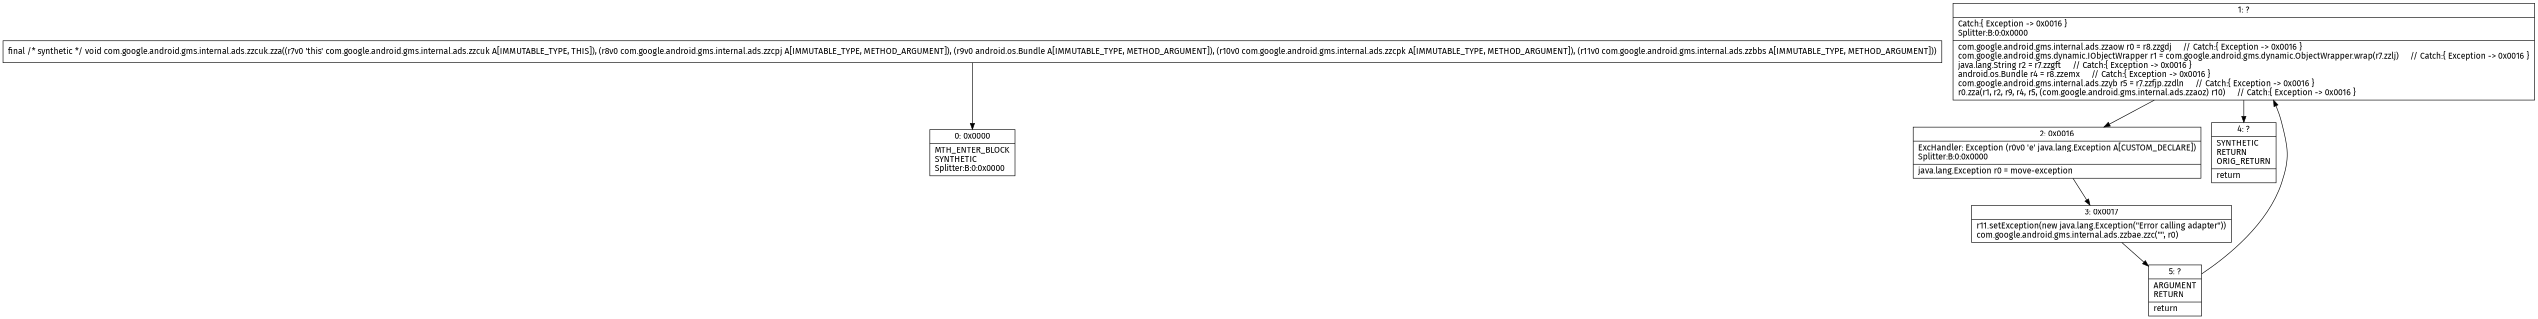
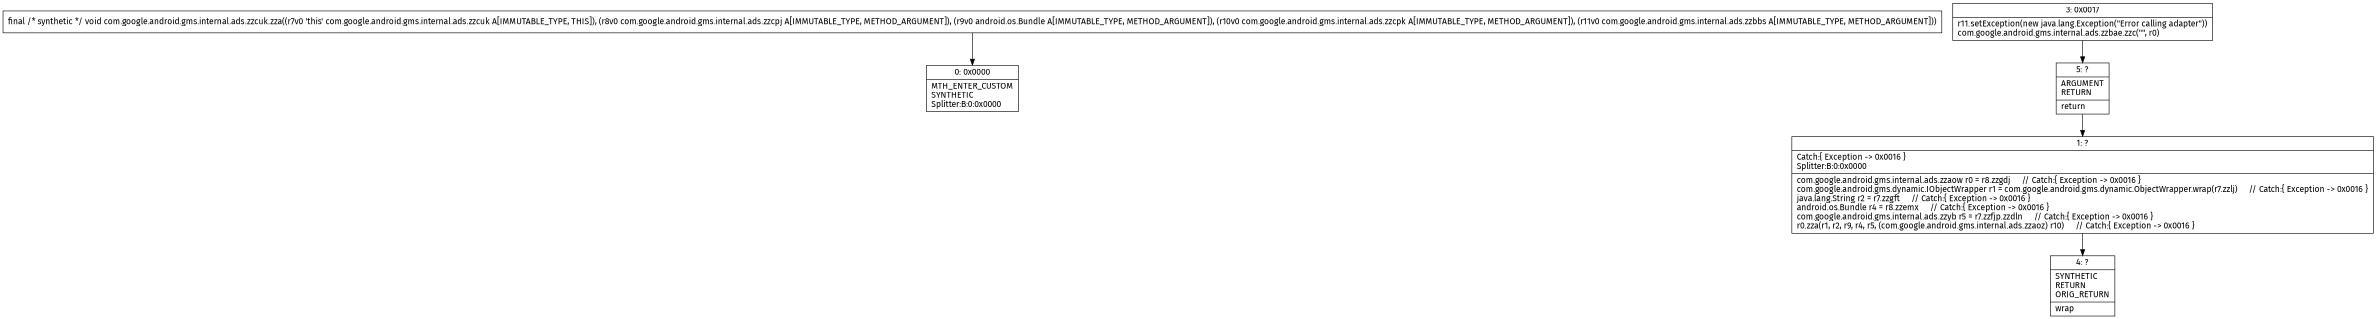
node "0: 0x0000": text "MTH_ENTER_BLOCK" -> "MTH_ENTER_CUSTOM"
node "2: 0x0016": removed
node "4: ?": text "return" -> "wrap"
